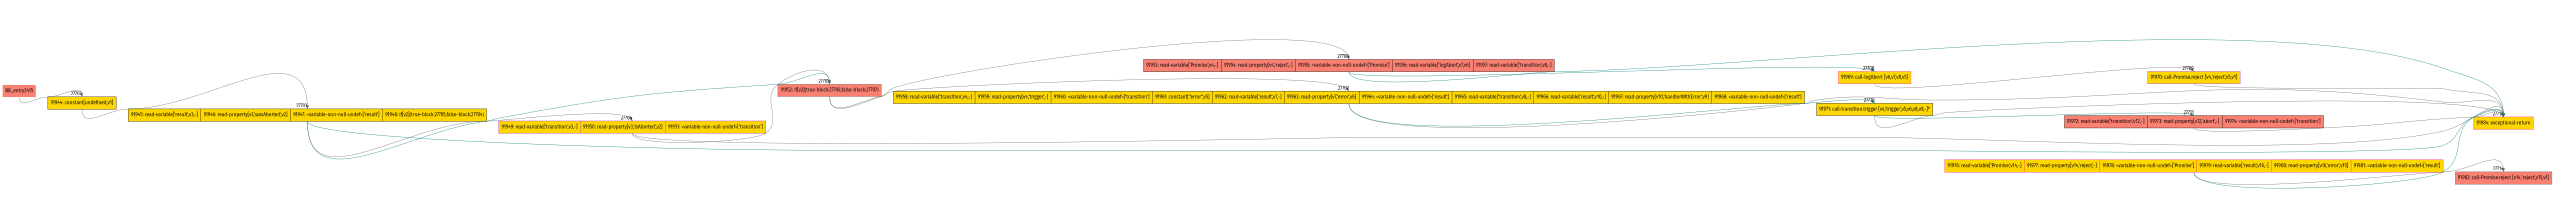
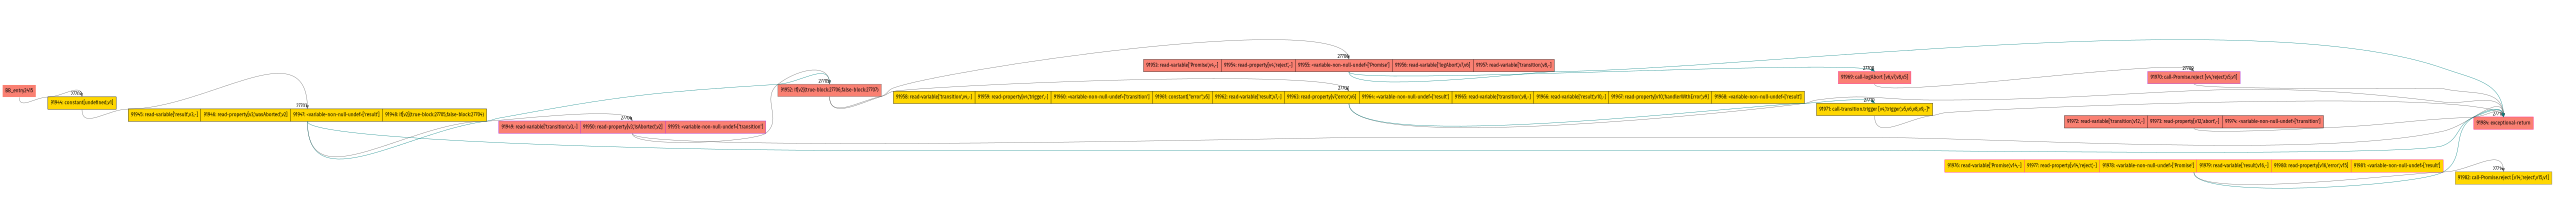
node "91969: call-logAbort [v6,v7,v8,v5]": fillcolor gold -> salmon
node "91970: call-Promise.reject [v4,'reject',v5,v1]": fillcolor gold -> salmon
edge "91971: call-transition.trigger [v4,'trigger',v5,v6,v8,v9,-]*" -> "91972: read-variable['transition',v12,-]": removed
node "91984: exceptional-return": fillcolor gold -> salmon
node "91949: read-variable['transition',v3,-]": fillcolor gold -> salmon
node "91982: call-Promise.reject [v14,'reject',v15,v1]": fillcolor salmon -> gold
